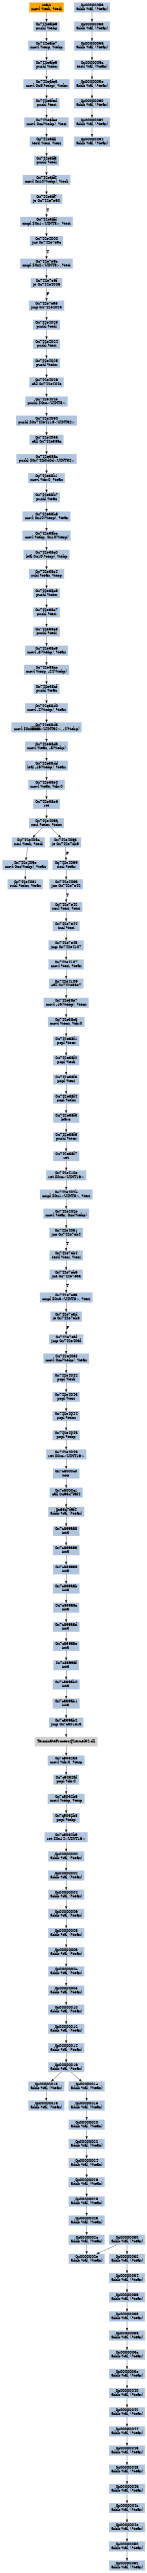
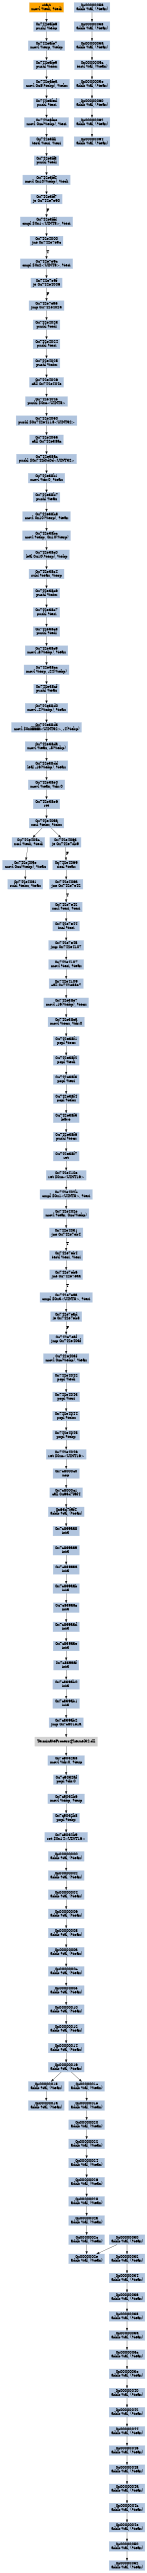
edge "0x742e3ff7 je 0x742e7e90" -> "0x742e3ffd cmpl $0x1<UINT8>, %esi": label "T" -> "F"
edge "0x7c839aa8 int3" -> "0x7c839aa9 int3": removed
